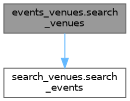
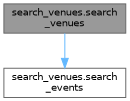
node "events_venues.search _venues": label "events_venues.search _venues" -> "search_venues.search _venues"
